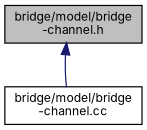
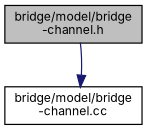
edge "bridge/model/bridge -channel.cc" -> "bridge/model/bridge -channel.h": reversed
